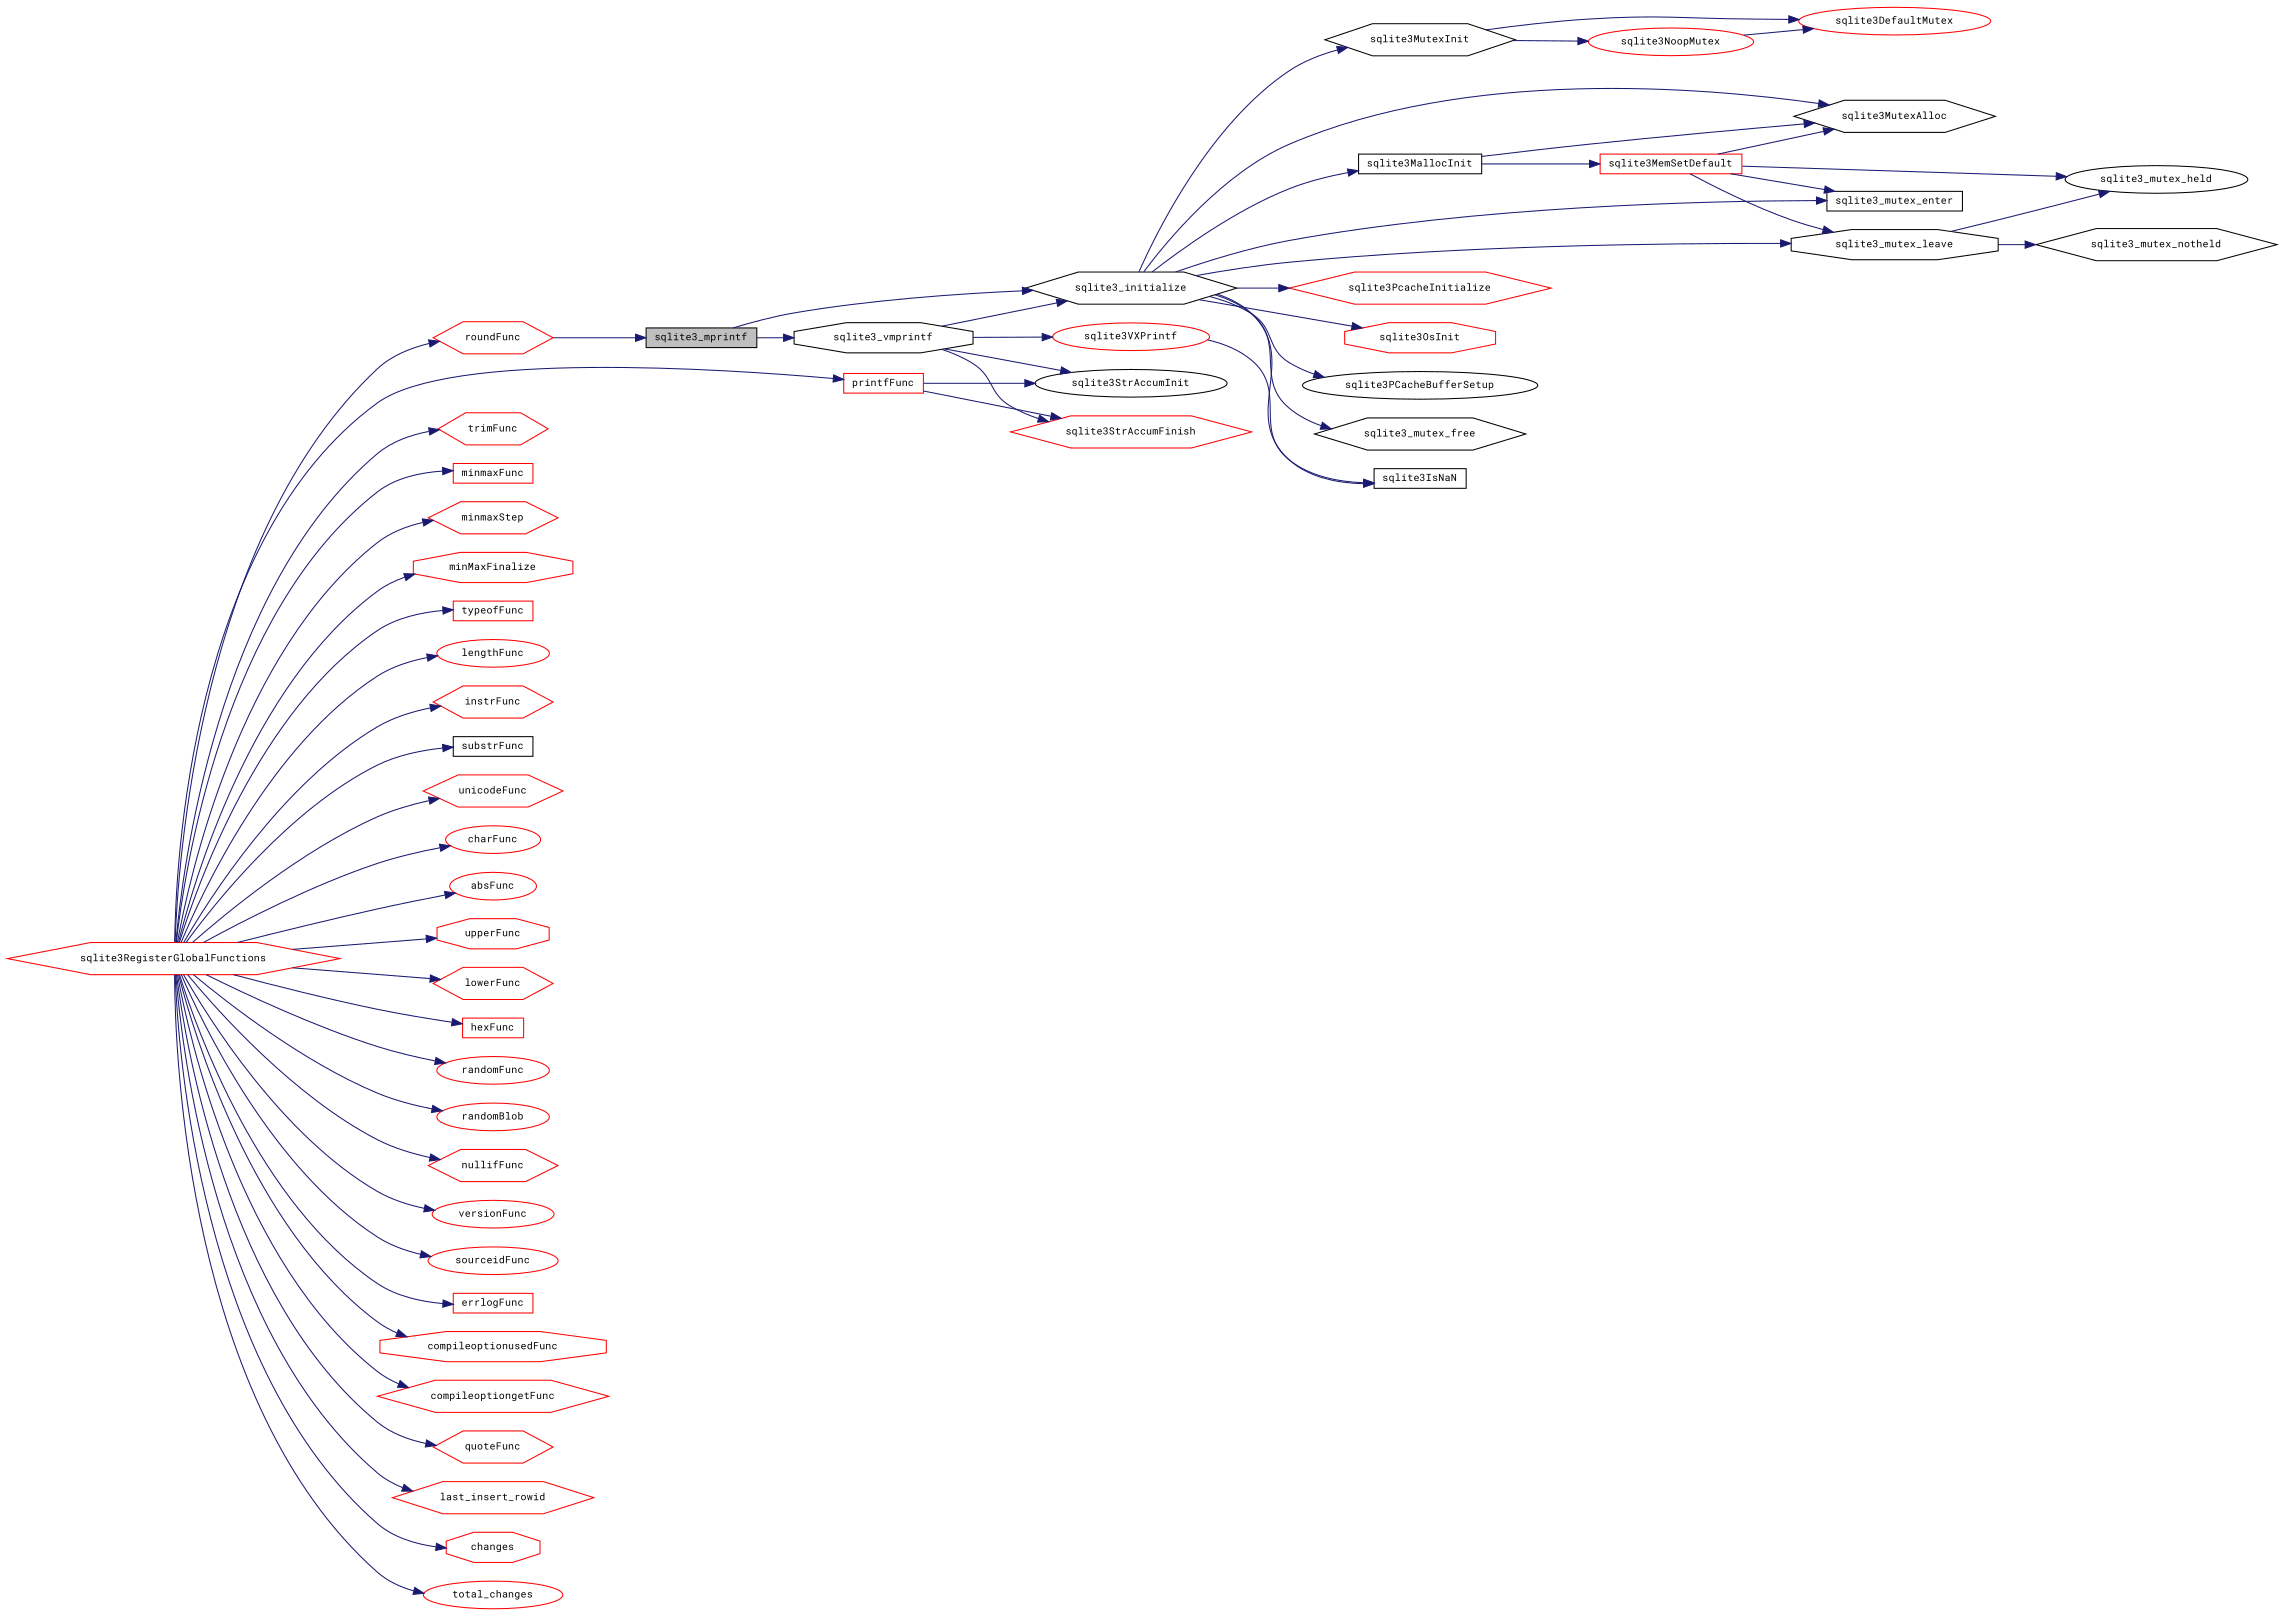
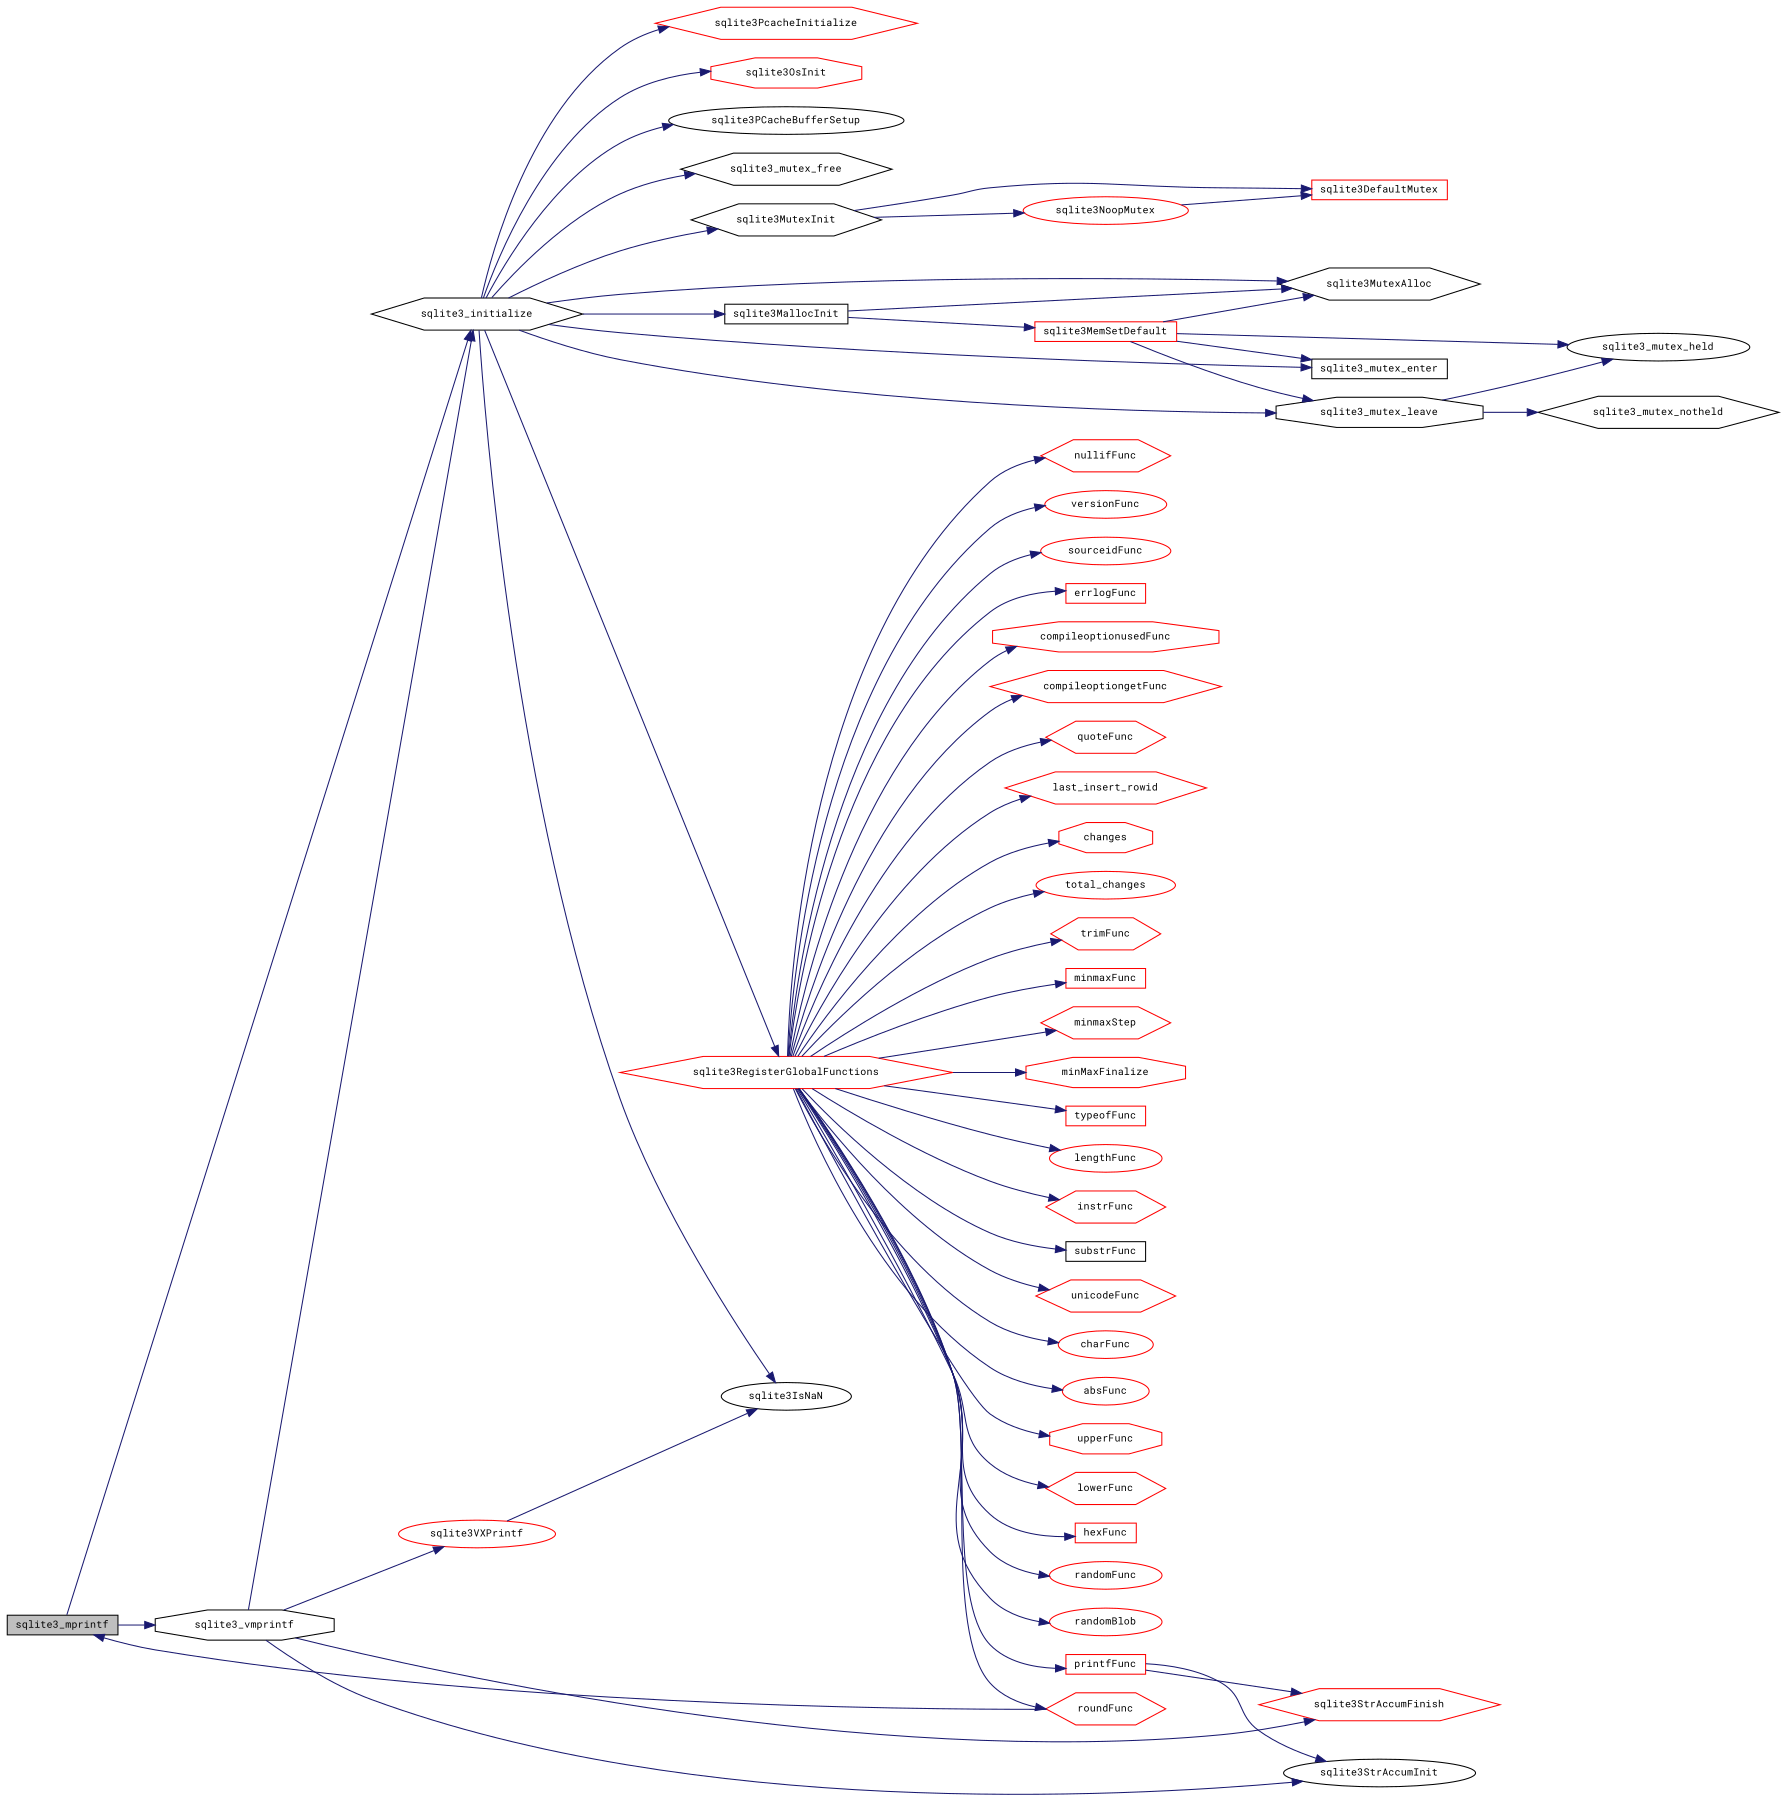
node "sqlite3DefaultMutex": shape ellipse -> box
node "sqlite3IsNaN": shape box -> ellipse
edge "sqlite3_initialize" -> "sqlite3RegisterGlobalFunctions": added
